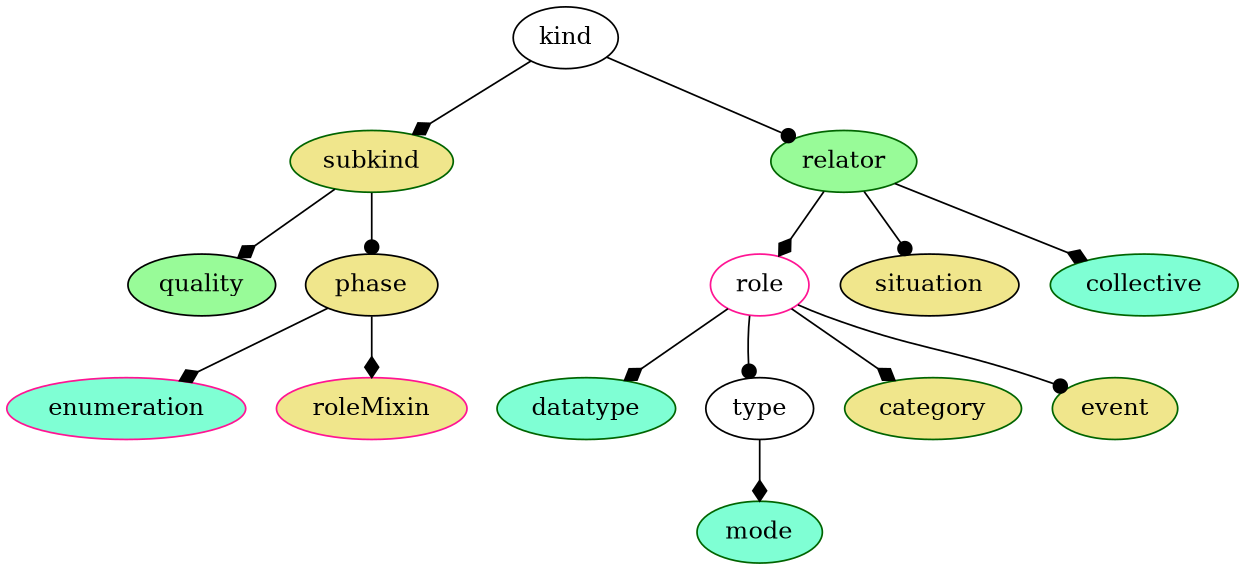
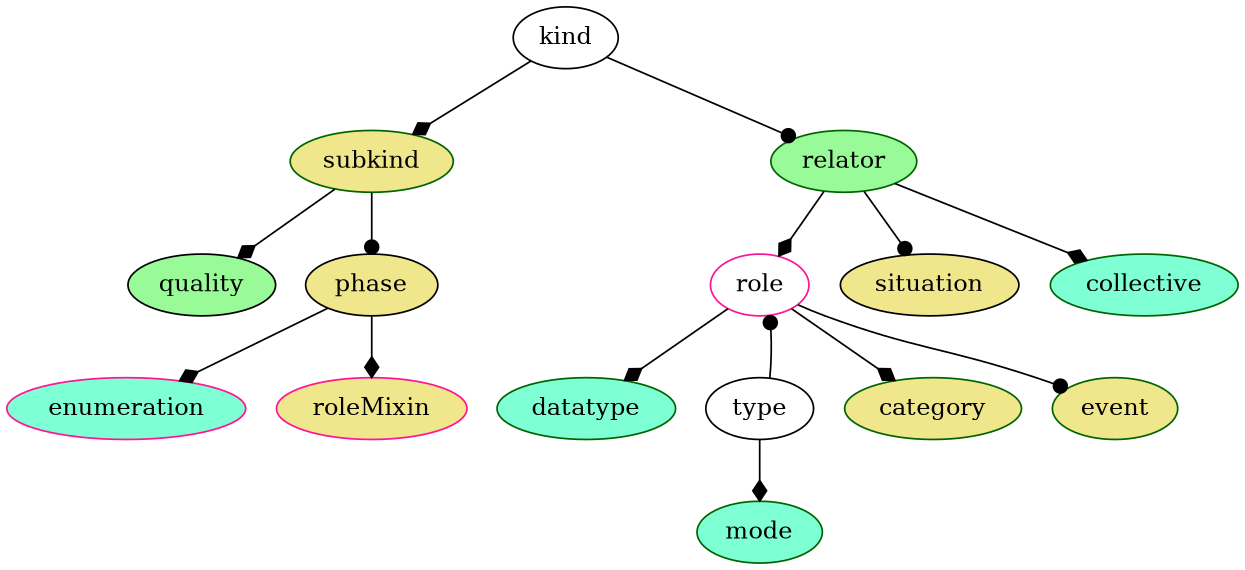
edge "role" -> "type": reversed
